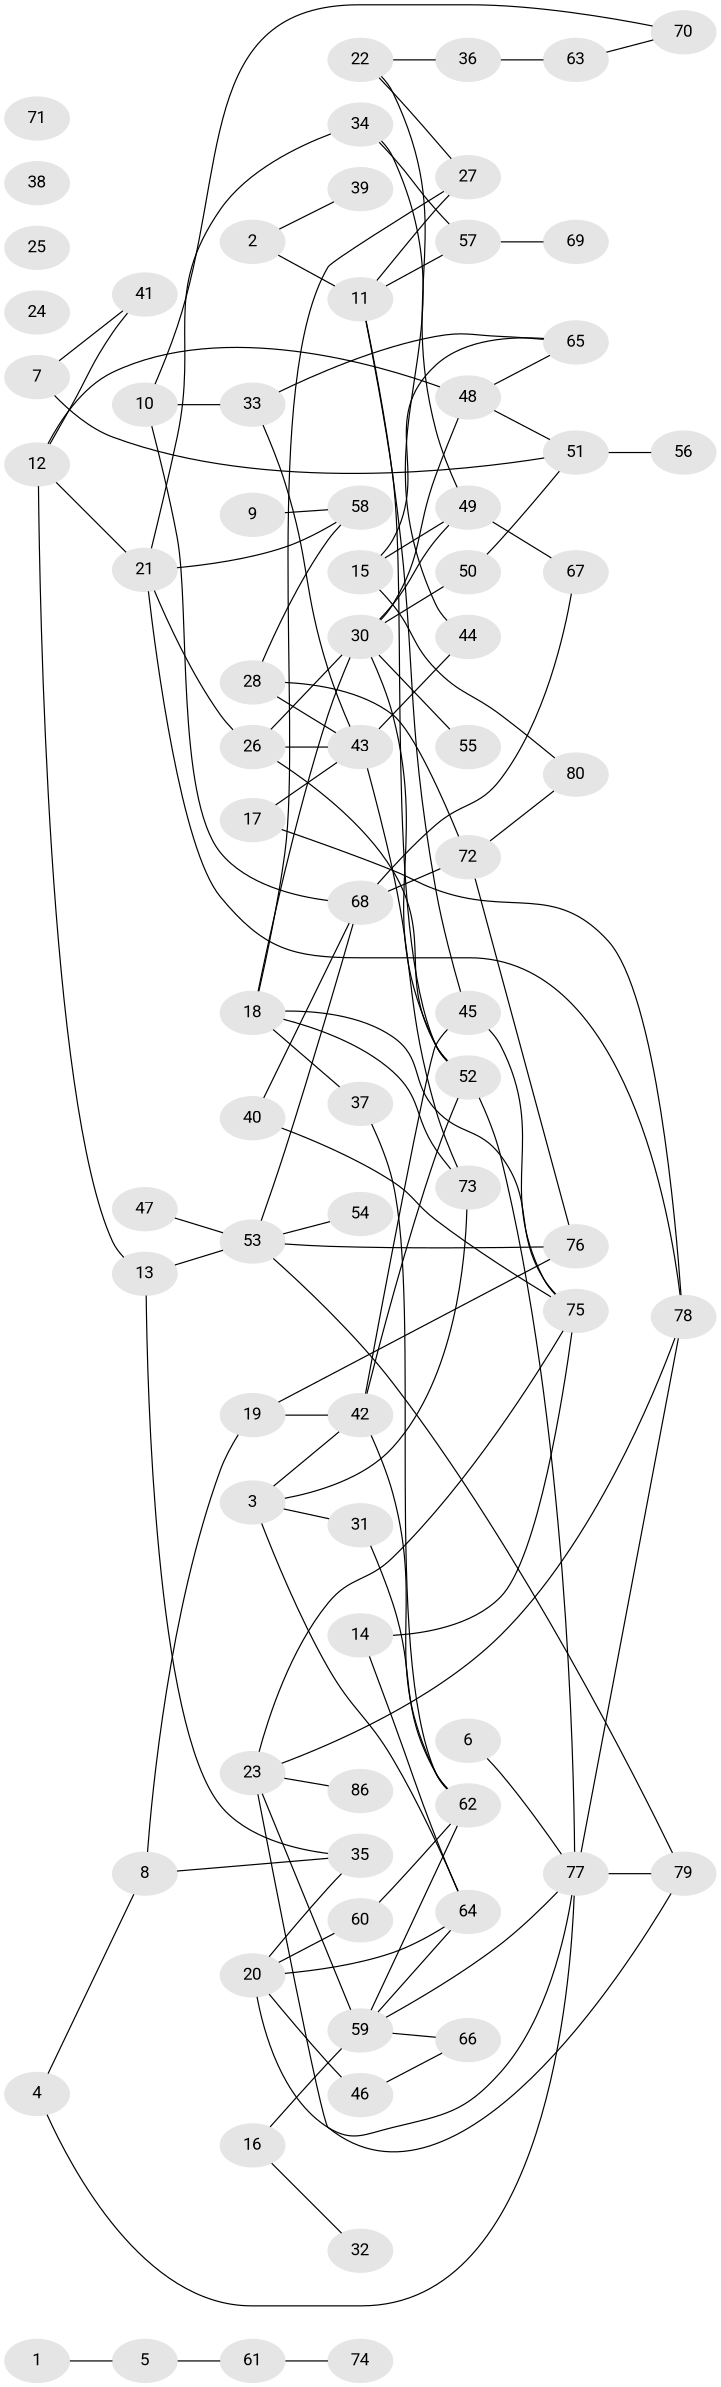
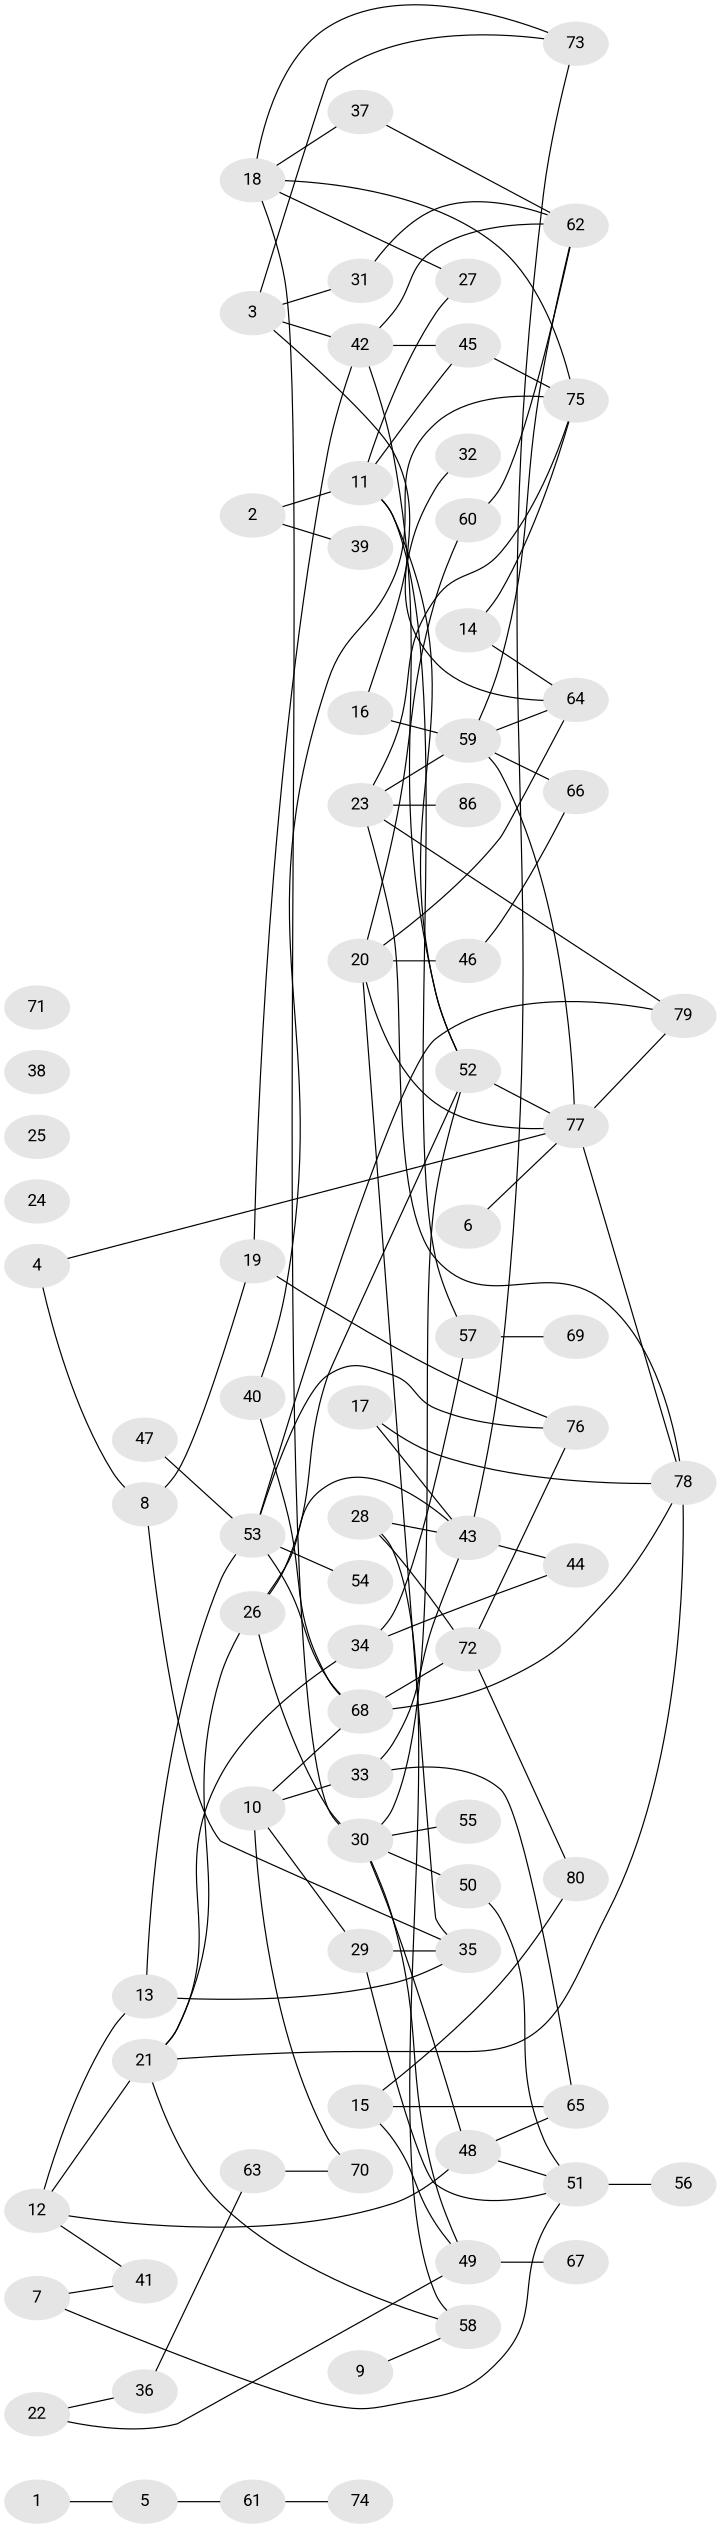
edge "22" -- "27": removed
edge "67" -- "68": now "78" -- "68"
node "29": added
